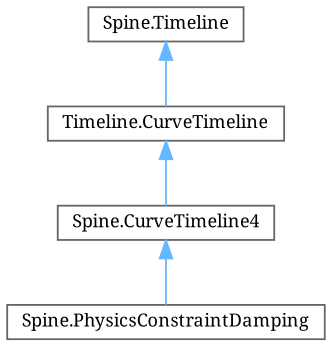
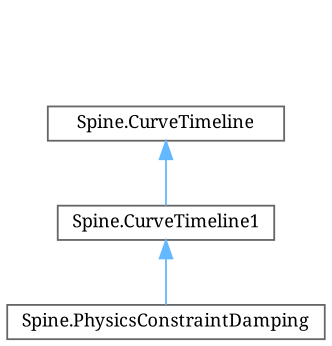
node "Spine.Timeline": removed
node "Timeline.CurveTimeline": label "Timeline.CurveTimeline" -> "Spine.CurveTimeline"
node "Spine.CurveTimeline4": label "Spine.CurveTimeline4" -> "Spine.CurveTimeline1"
